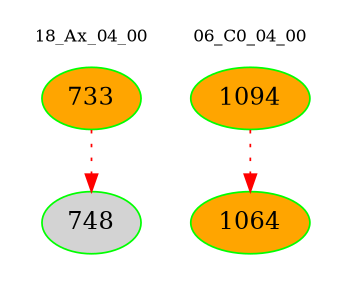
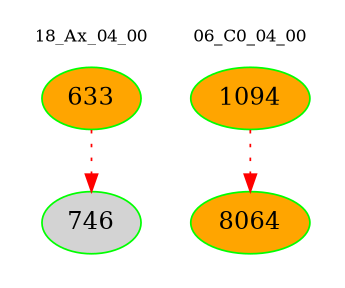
node "733": label "733" -> "633"
node "748": label "748" -> "746"
node "1064": label "1064" -> "8064"
